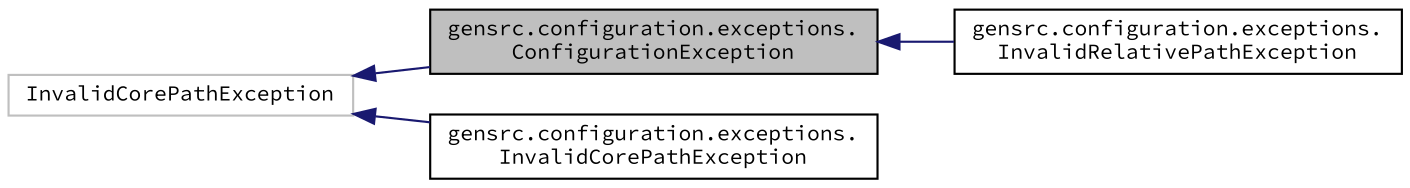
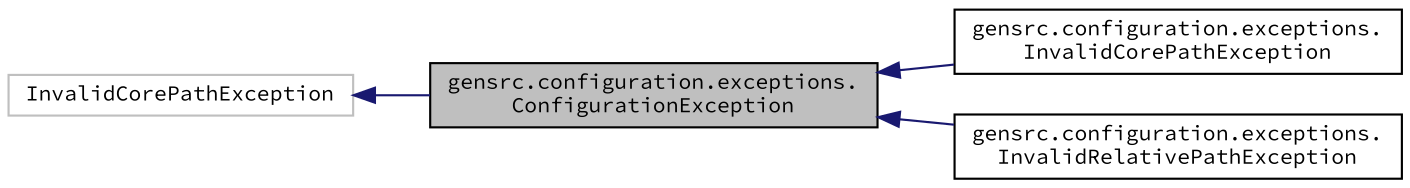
edge "gensrc.configuration.exceptions. InvalidCorePathException" -> "InvalidCorePathException": now "gensrc.configuration.exceptions. InvalidCorePathException" -> "gensrc.configuration.exceptions. ConfigurationException"
